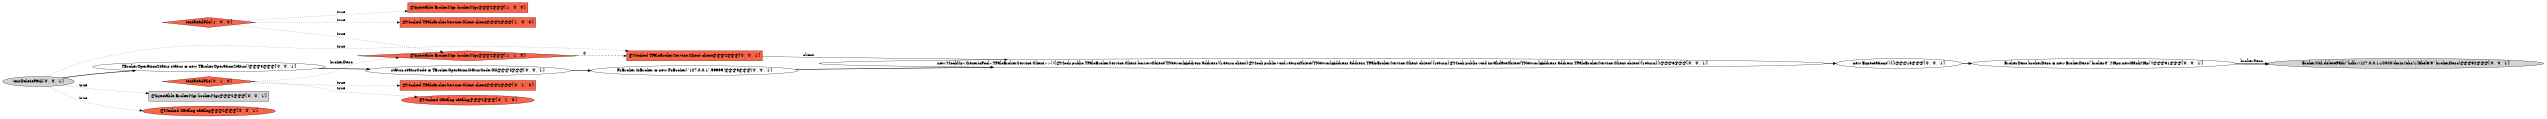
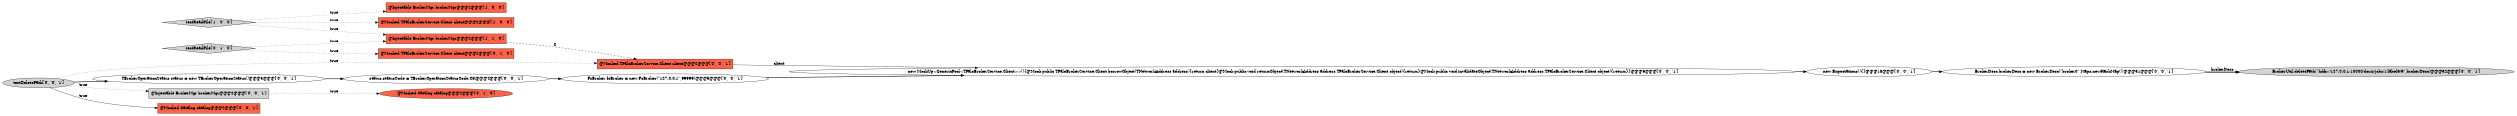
node "testReadFile['1', '0', '0']": fillcolor tomato -> lightgray
node "@Injectable BrokerMgr brokerMgr@@@2@@@['1', '1', '0']": shape diamond -> box
edge "testReadFile['0', '1', '0']" -> "@Injectable BrokerMgr brokerMgr@@@2@@@['1', '1', '0']": label "brokerDesc" -> "true"
node "testReadFile['0', '1', '0']": fillcolor tomato -> lightgray
edge "testReadFile['0', '1', '0']" -> "@Mocked Catalog catalog@@@2@@@['0', '1', '0']": now "@Injectable BrokerMgr brokerMgr@@@2@@@['0', '0', '1']" -> "@Mocked Catalog catalog@@@2@@@['0', '1', '0']"
edge "testDeletePath['0', '0', '1']" -> "@Mocked Catalog catalog@@@2@@@['0', '0', '1']": style dotted -> solid
node "@Mocked Catalog catalog@@@2@@@['0', '0', '1']": shape ellipse -> box
